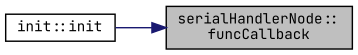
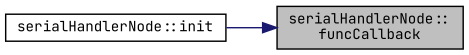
node "init::init": label "init::init" -> "serialHandlerNode::init"
